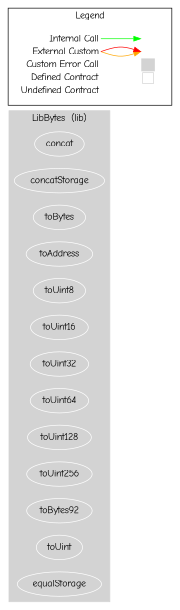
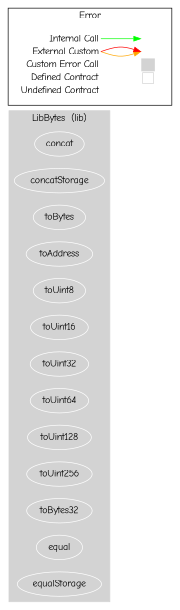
cluster "Legend": label "Legend" -> "Error"
node "toBytes92": label "toBytes92" -> "toBytes32"
node "toUint": label "toUint" -> "equal"
